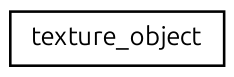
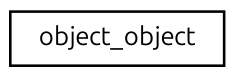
node "texture_object": label "texture_object" -> "object_object"
